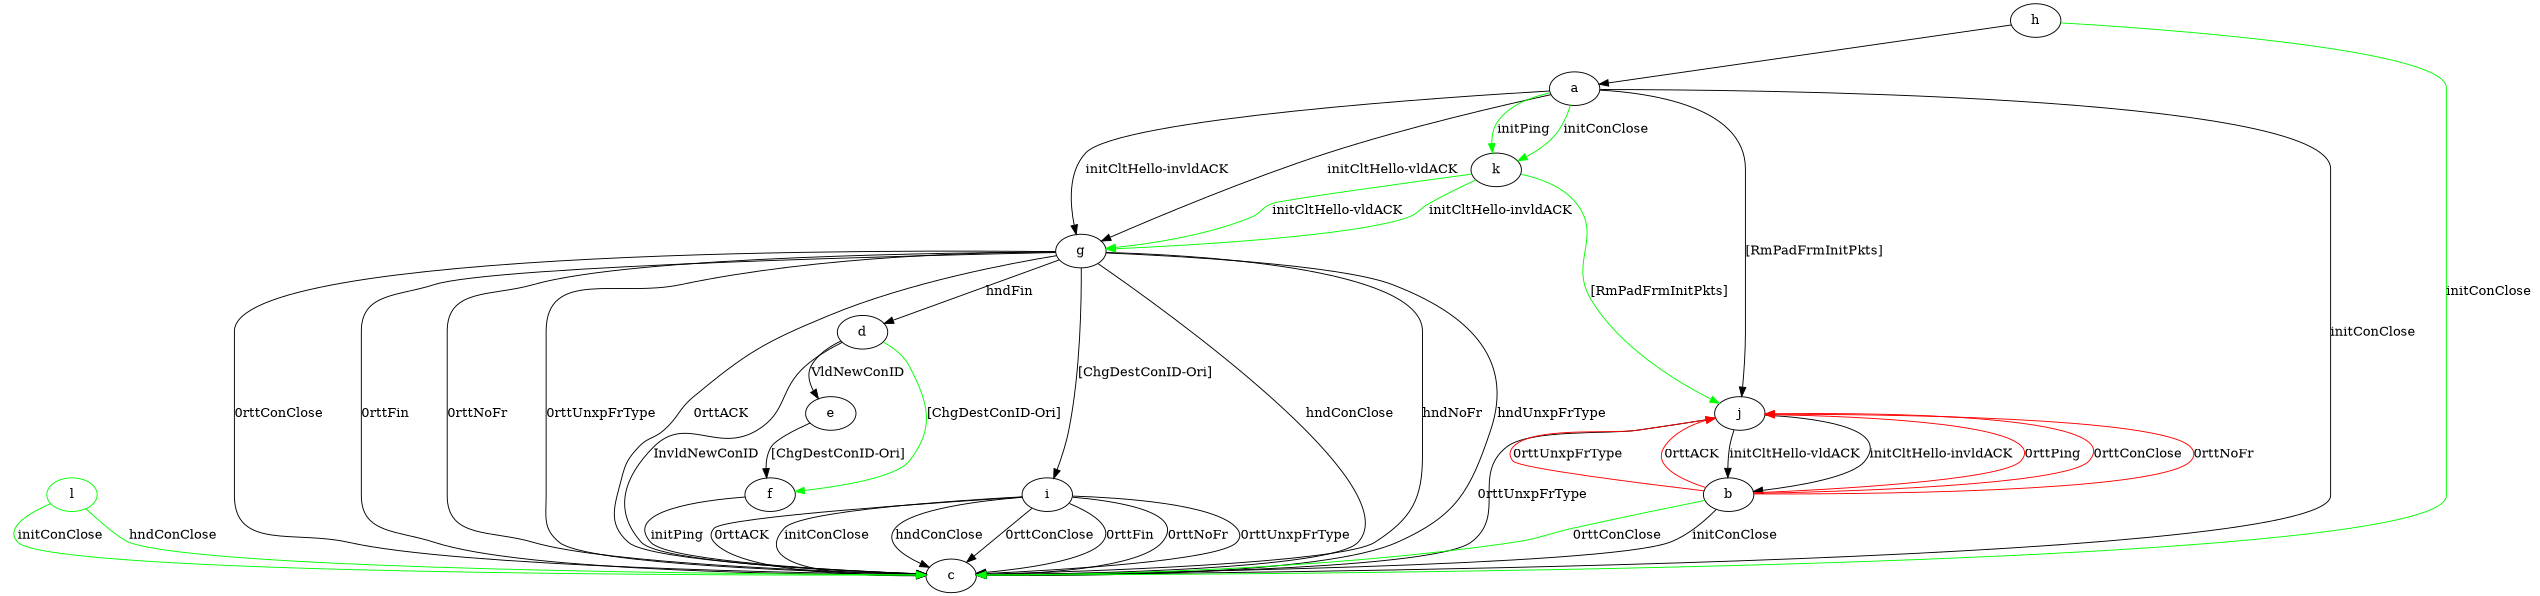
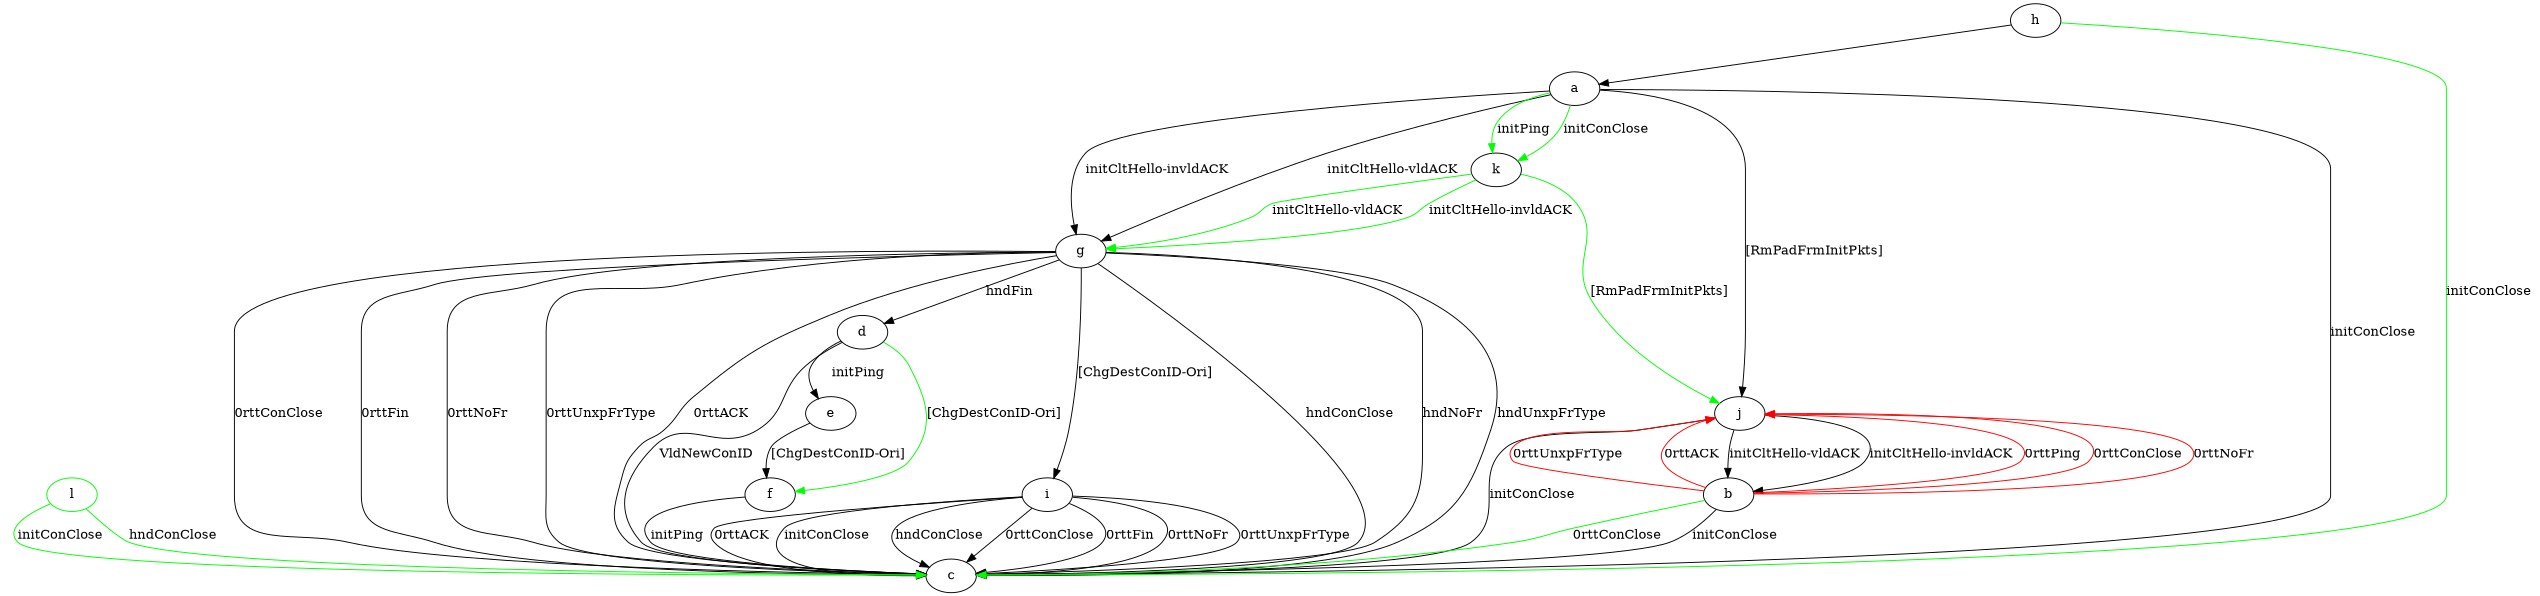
edge "d" -> "e": label "VldNewConID " -> "initPing "
edge "d" -> "c": label "InvldNewConID " -> "VldNewConID "
edge "j" -> "c": label "0rttUnxpFrType " -> "initConClose "
